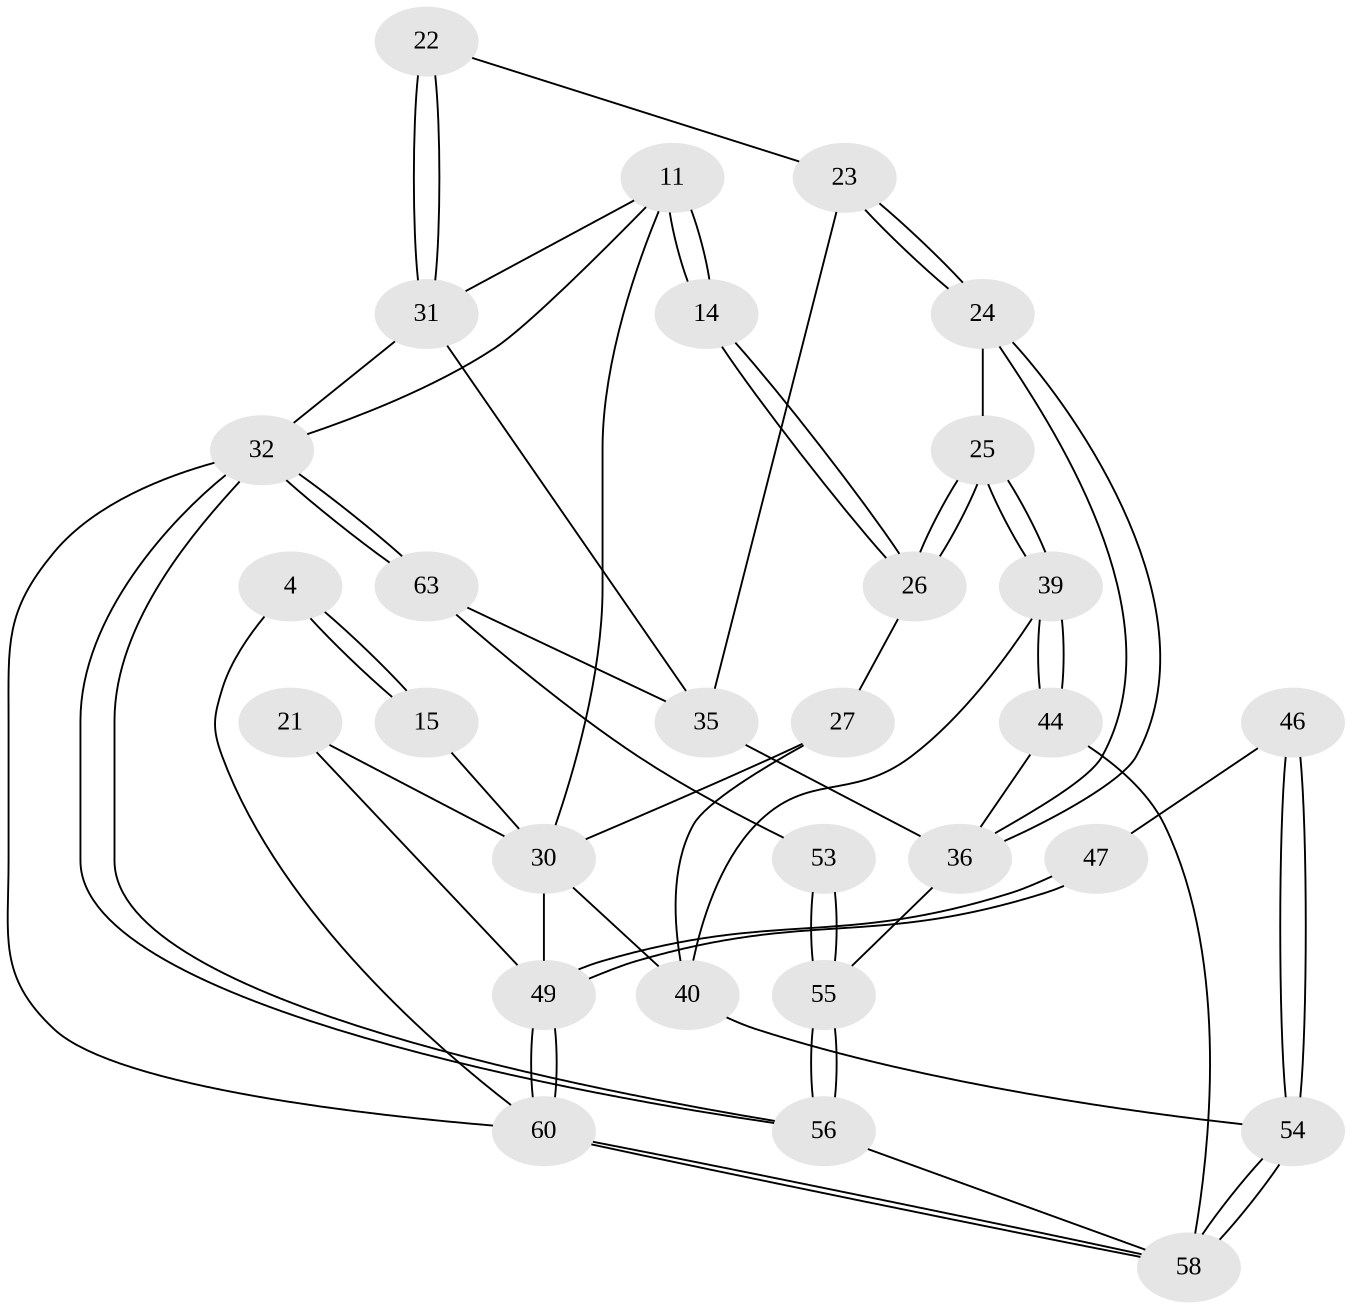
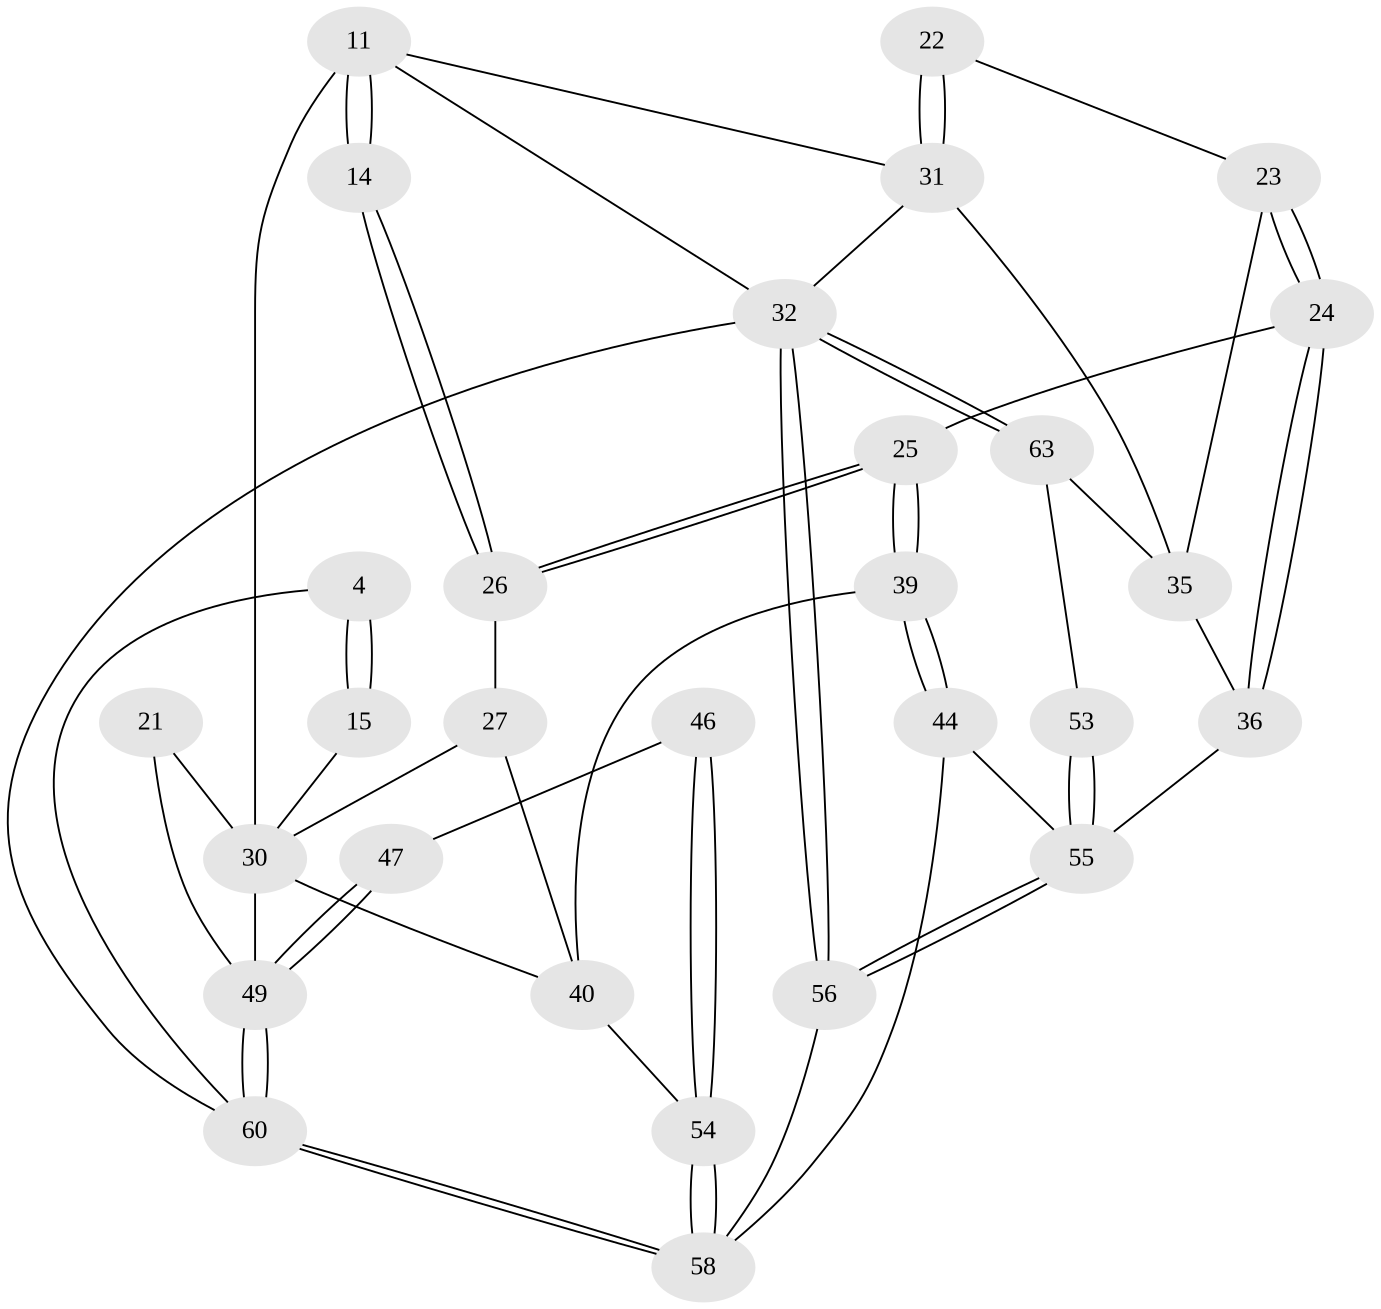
edge "44" -- "36": now "44" -- "55"
